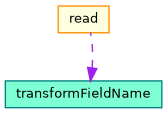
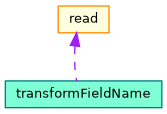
edge "read" -> "transformFieldName": reversed
